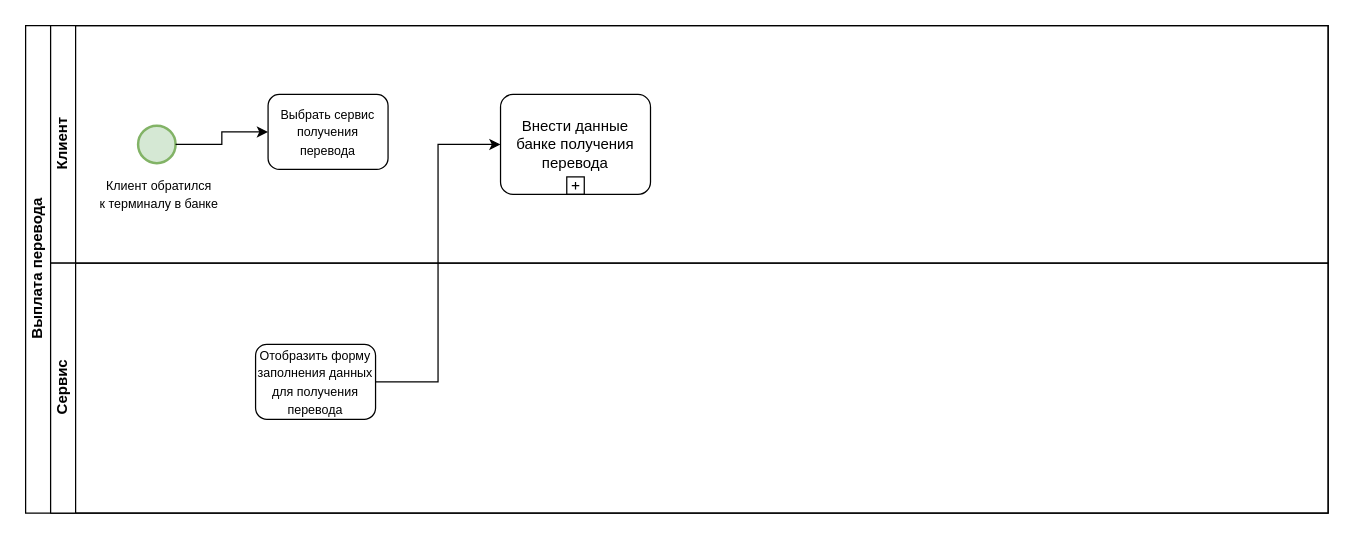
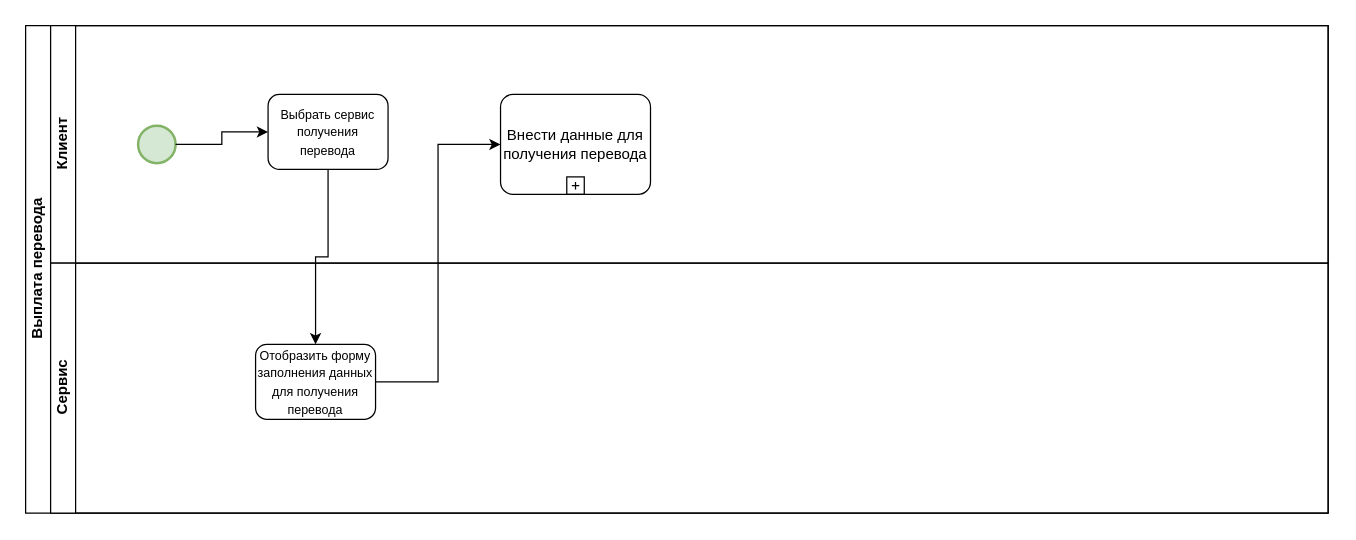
node "Внести данные банке получения перевода": label "Внести данные банке получения перевода" -> "Внести данные для получения перевода"
node "Клиент обратился к терминалу в банке": removed
edge "Выбрать сервис получения перевода" -> "Отобразить форму заполнения данных для получения перевода": added
